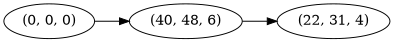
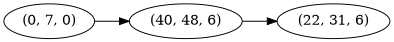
node "(0, 0, 0)": label "(0, 0, 0)" -> "(0, 7, 0)"
node "(22, 31, 4)": label "(22, 31, 4)" -> "(22, 31, 6)"
